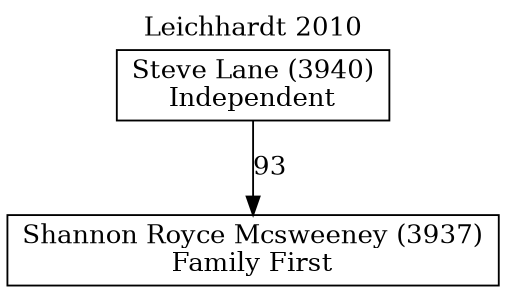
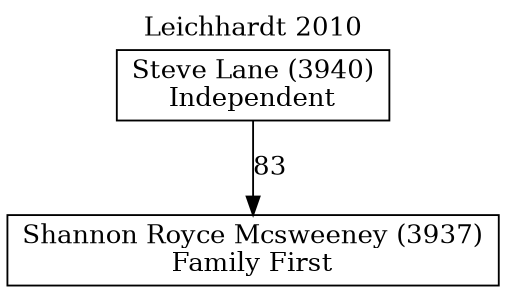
edge "Steve Lane (3940) Independent" -> "Shannon Royce Mcsweeney (3937) Family First": label "93" -> "83"
